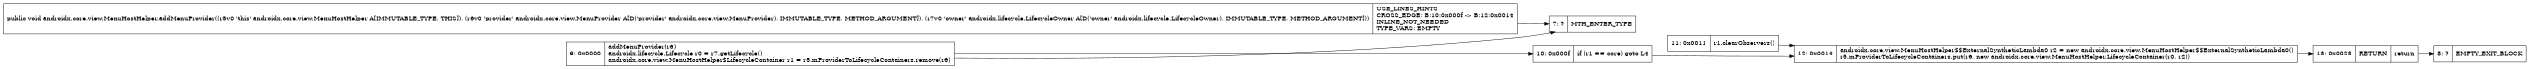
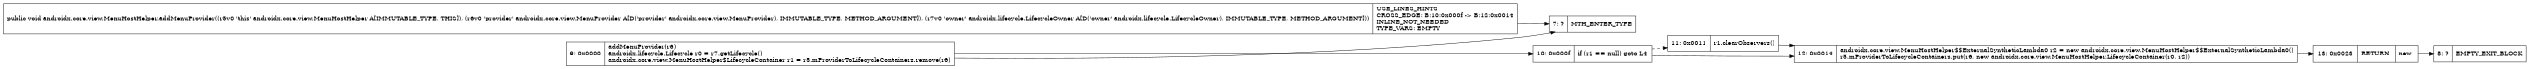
edge "10: 0x000f" -> "11: 0x0011": added
node "10: 0x000f": text "if (r1 == core) goto L4" -> "if (r1 == null) goto L4"
node "13: 0x0023": text "return" -> "new"
